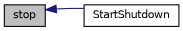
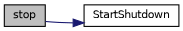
edge "StartShutdown" -> "stop": reversed
